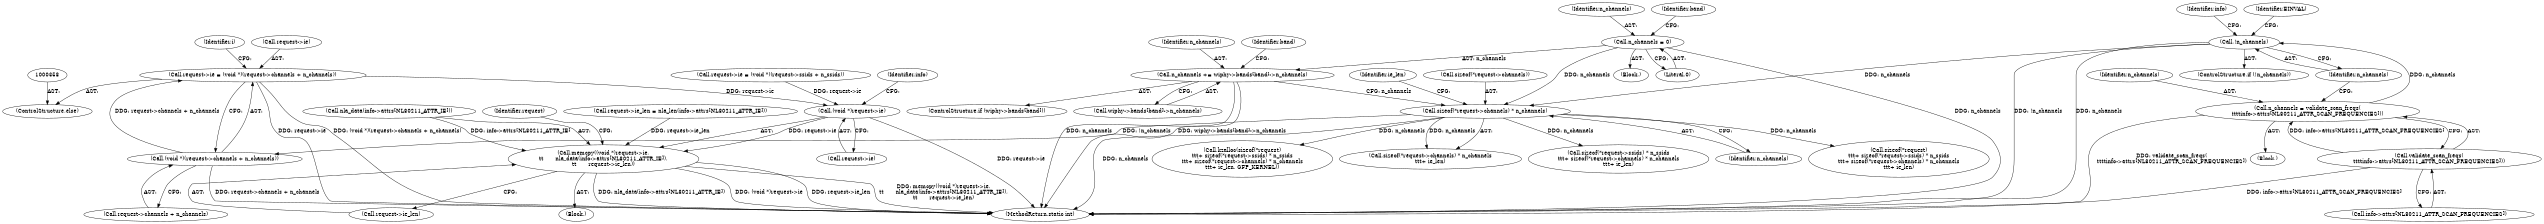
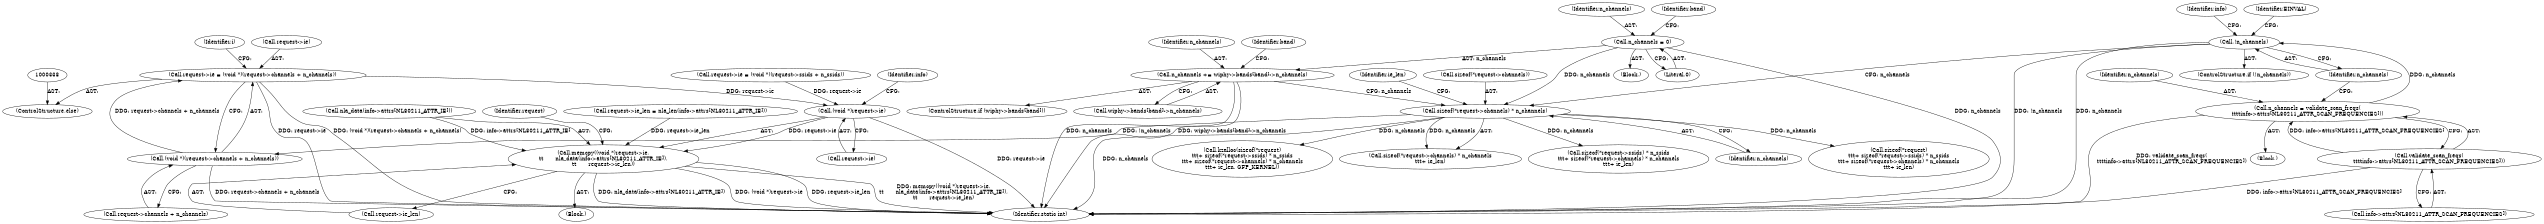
node "1000358": label "1000358" -> "1000338"
edge "(Call,!n_channels)" -> "(Call,sizeof(*request->channels) * n_channels)": label "DDG: n_channels" -> "CFG: n_channels"
node "(MethodReturn,static int)": label "(MethodReturn,static int)" -> "(Identifier,static int)"
